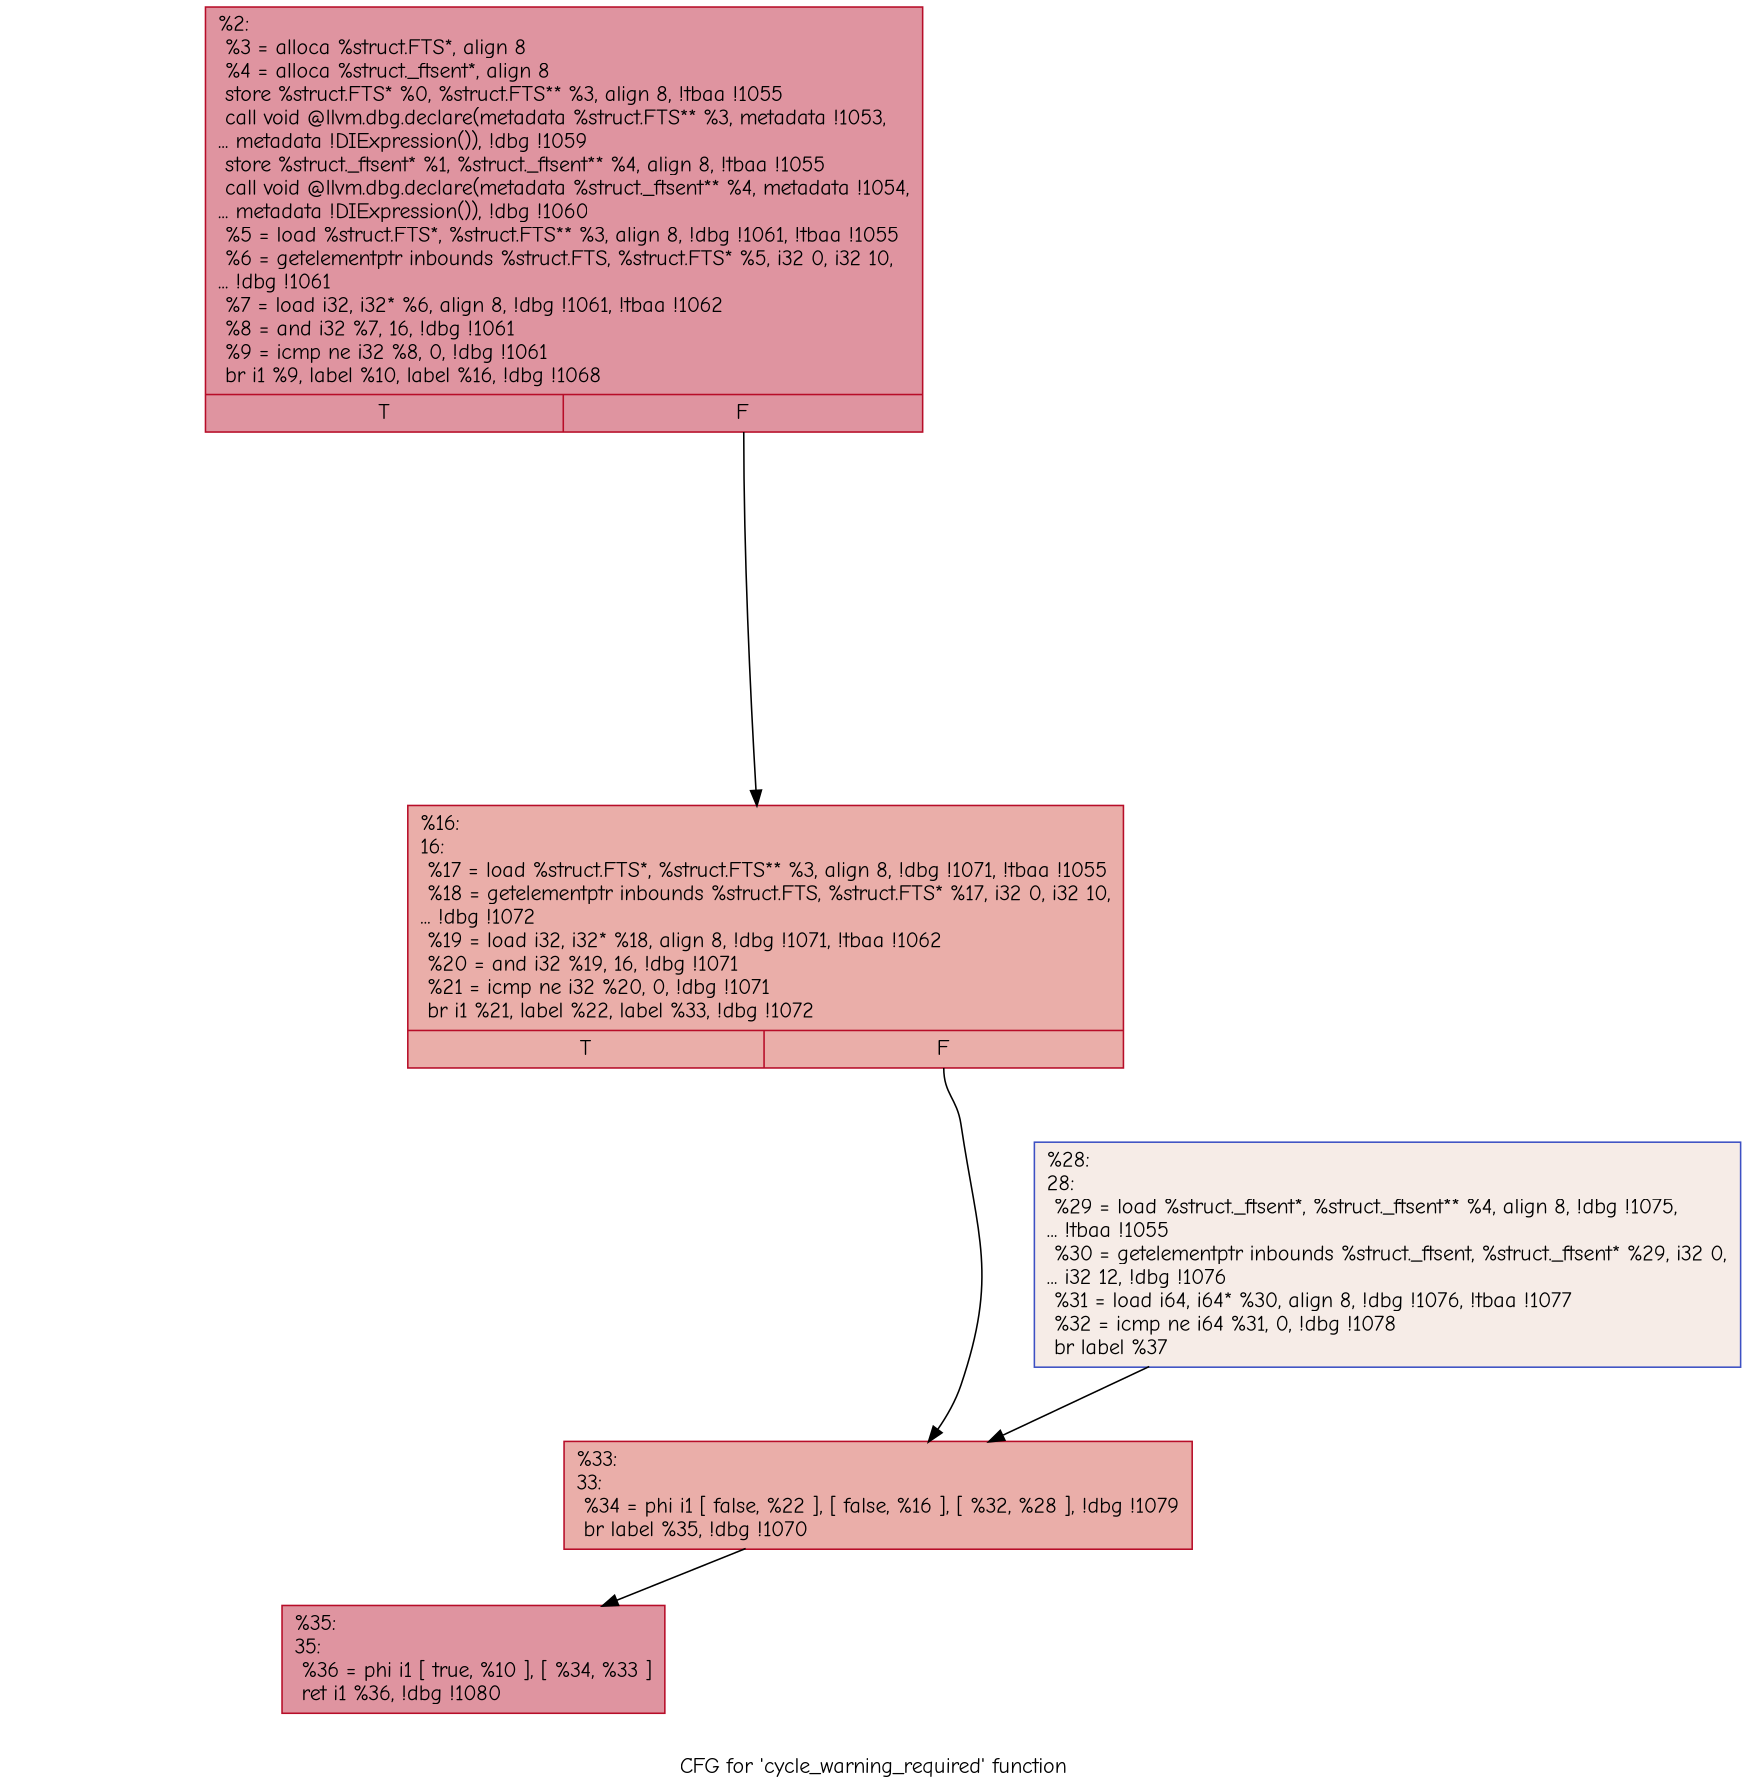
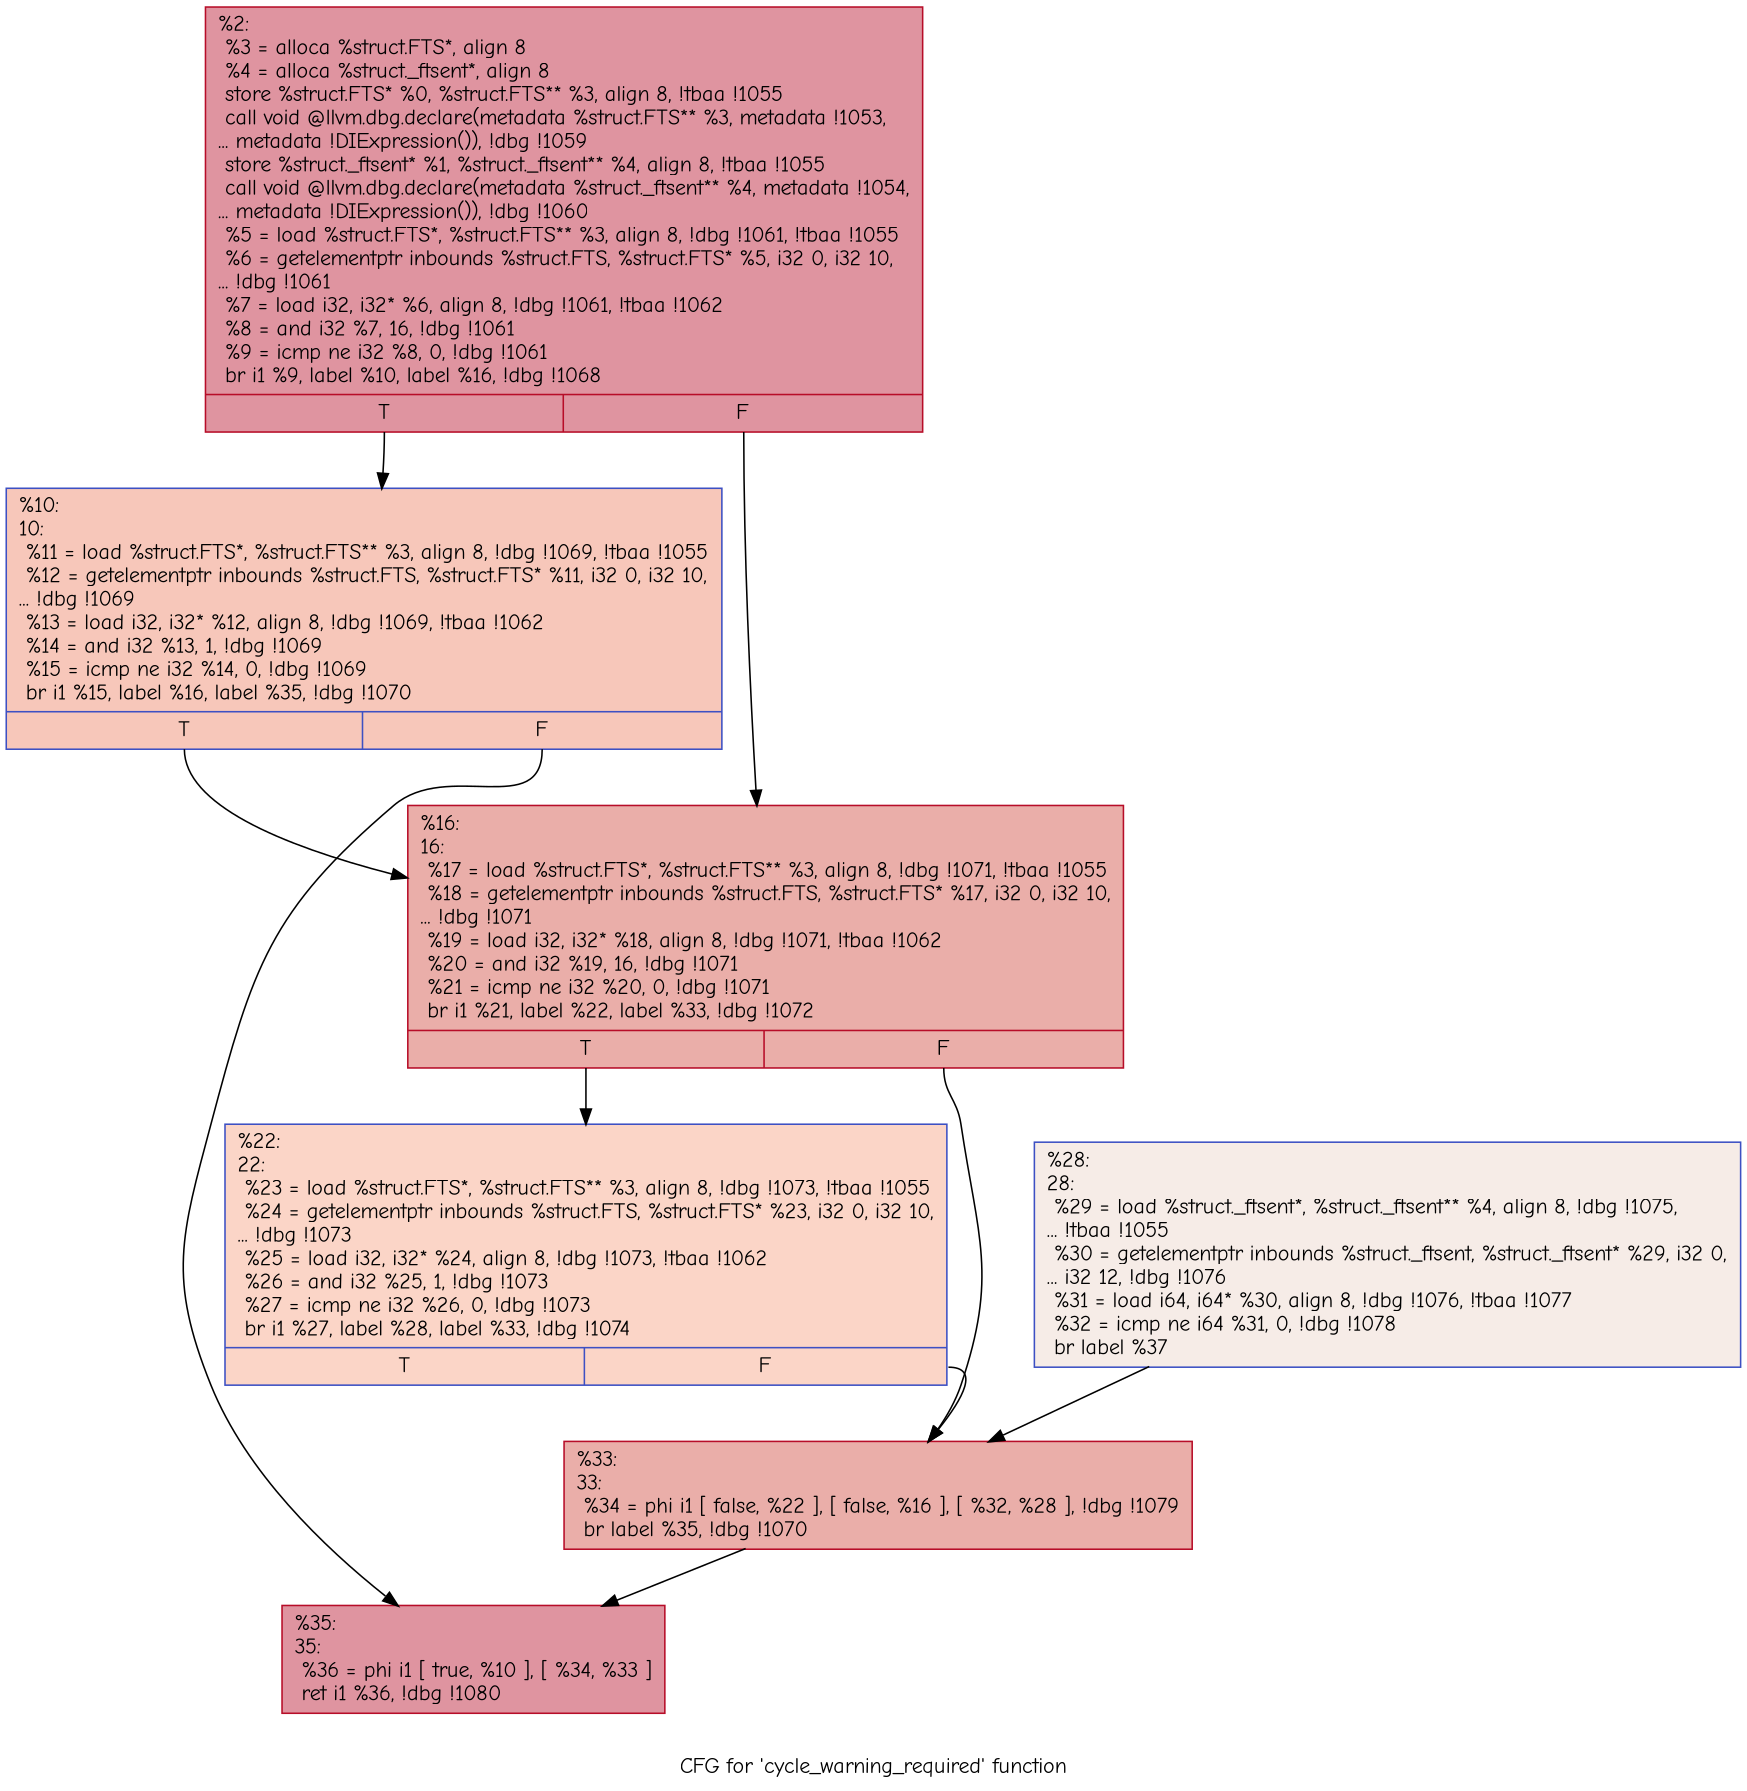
node "%10:": added
node "%16:": text "... !dbg !1072" -> "... !dbg !1071"
node "%22:": added
